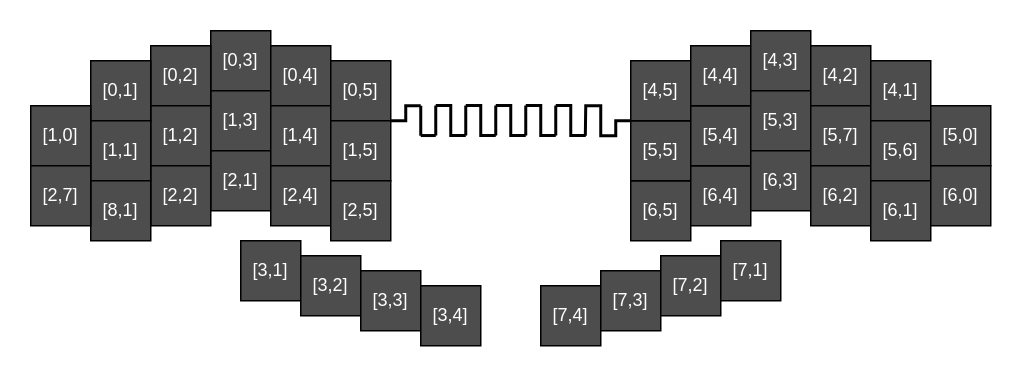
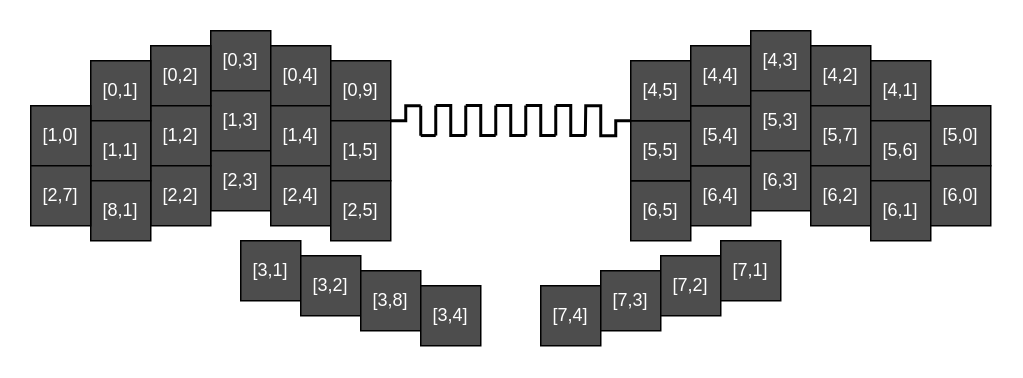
node "[0,5]": label "[0,5]" -> "[0,9]"
node "[2,1]": label "[2,1]" -> "[2,3]"
node "[3,3]": label "[3,3]" -> "[3,8]"
